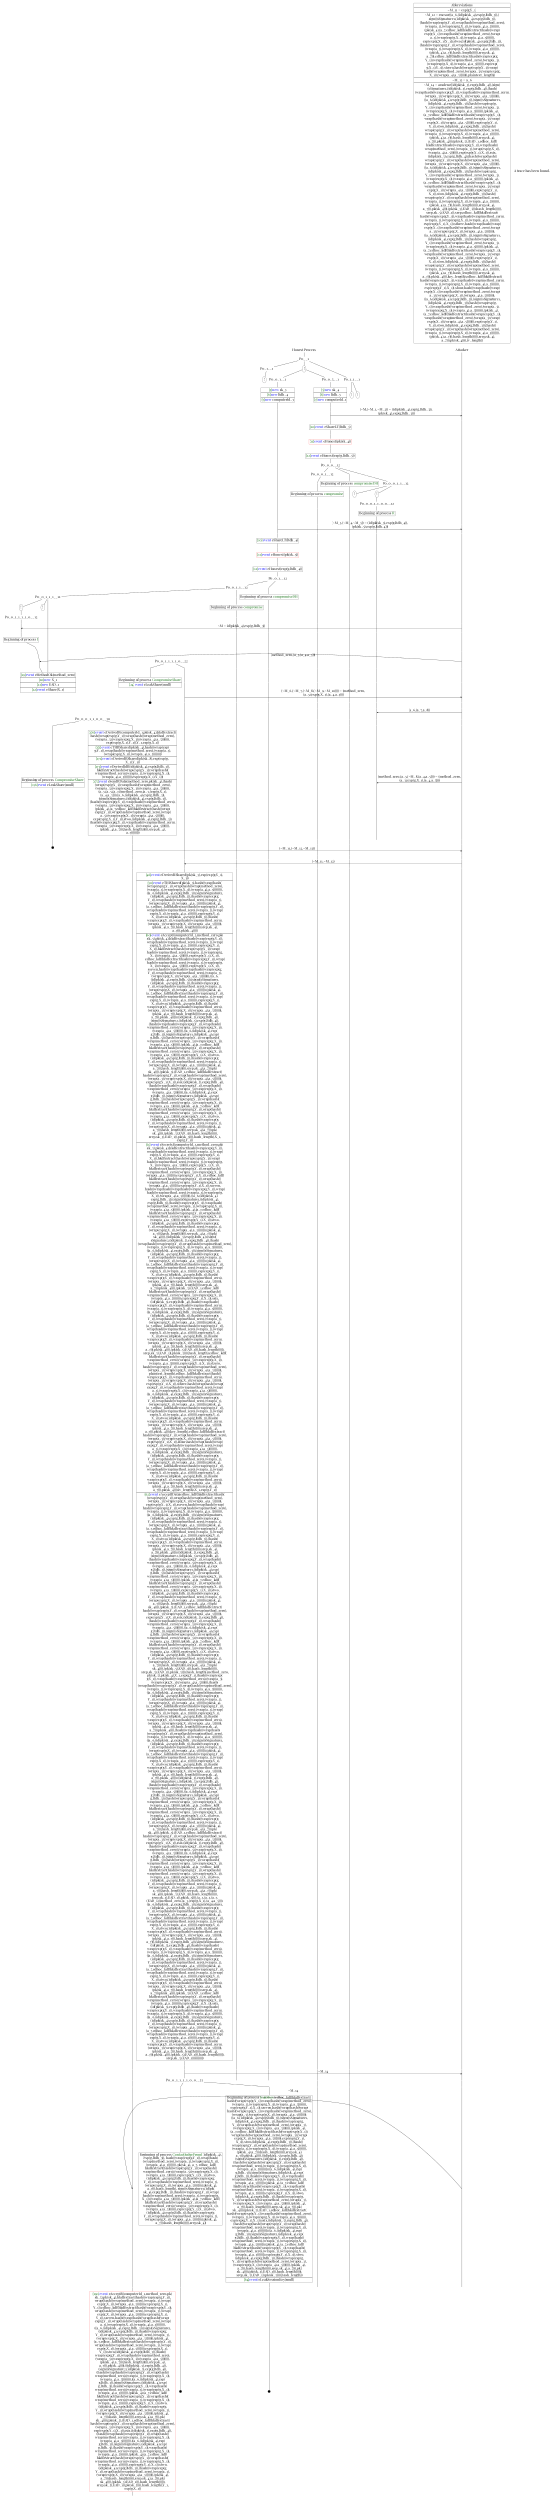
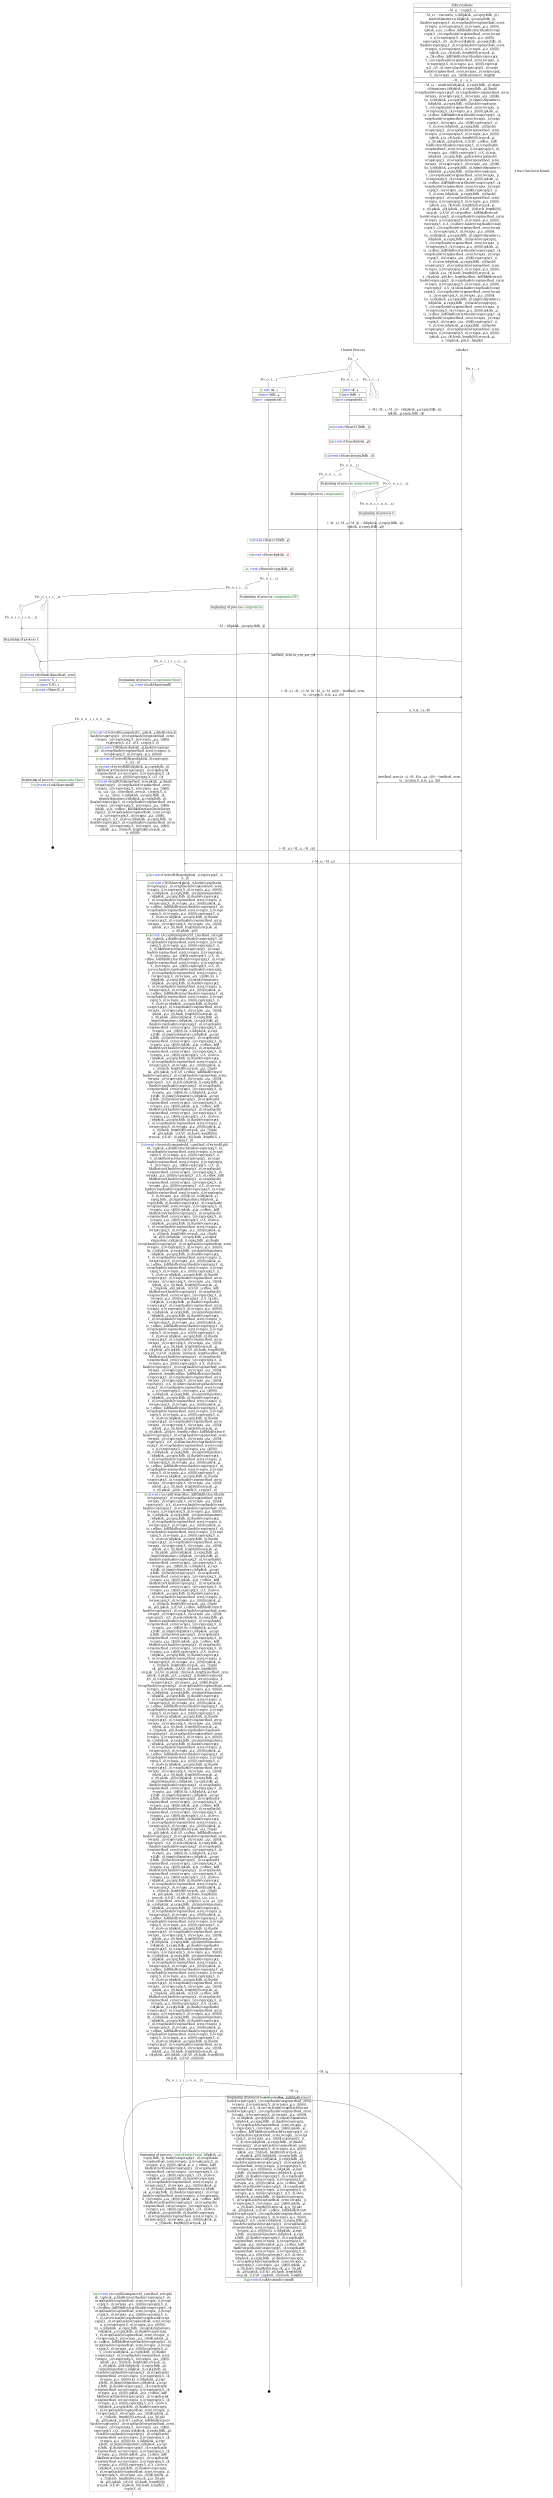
edge "P0__1" -- "P0_1__1": removed
node "{46}": text "eSecretsI(computerId_3,method_zero,pk(" -> "eSecretsI(computerId_3,method_eDerivedR,pk("
